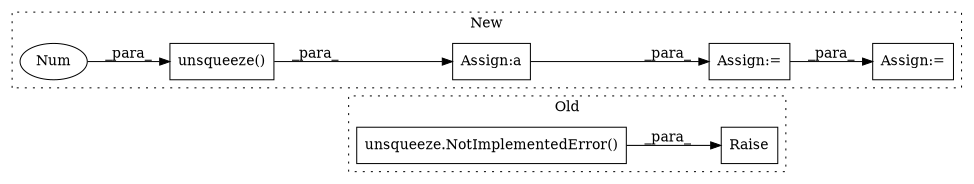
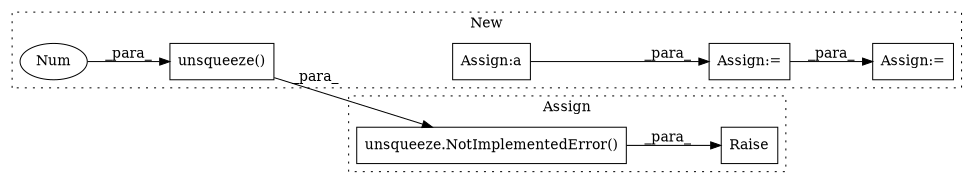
edge "unsqueeze()" -> "Assign:a": now "unsqueeze()" -> "unsqueeze.NotImplementedError()"
cluster "Old": label "Old" -> "Assign"
